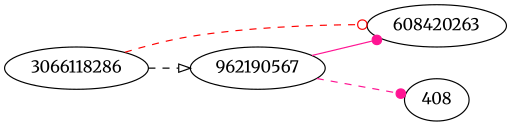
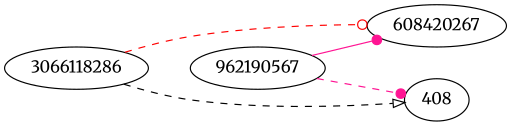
node "608420263": label "608420263" -> "608420267"
edge "3066118286" -> "962190567": now "3066118286" -> "408"
